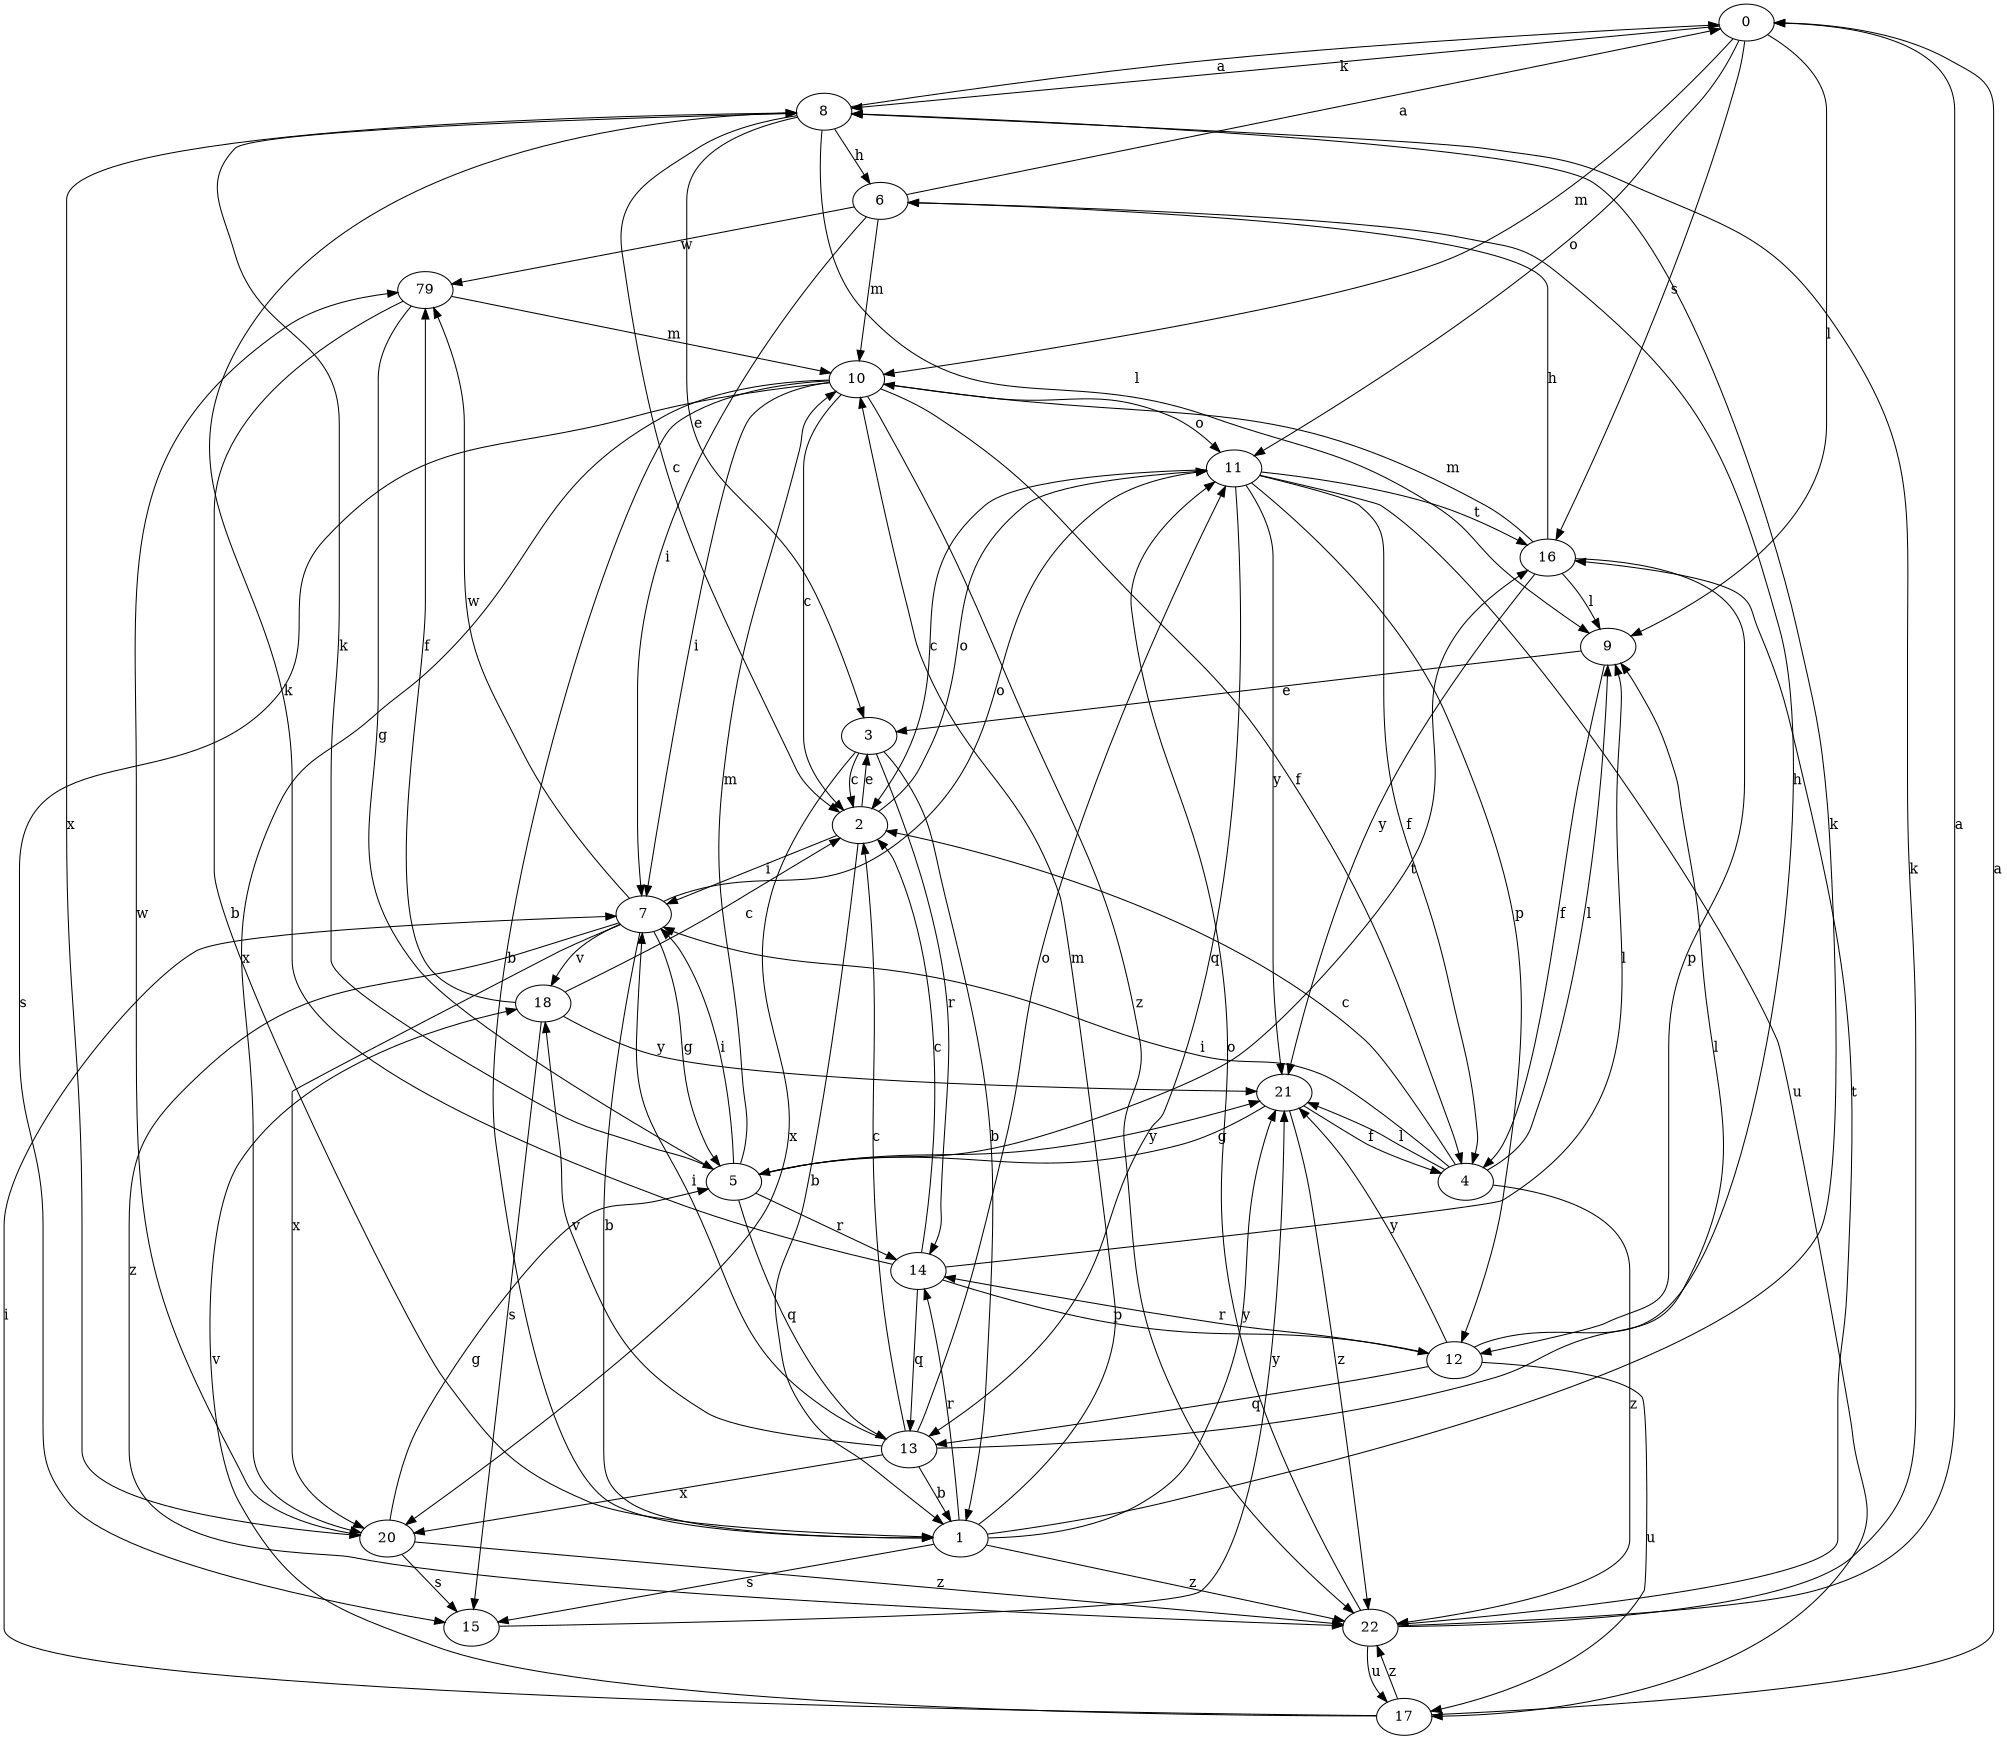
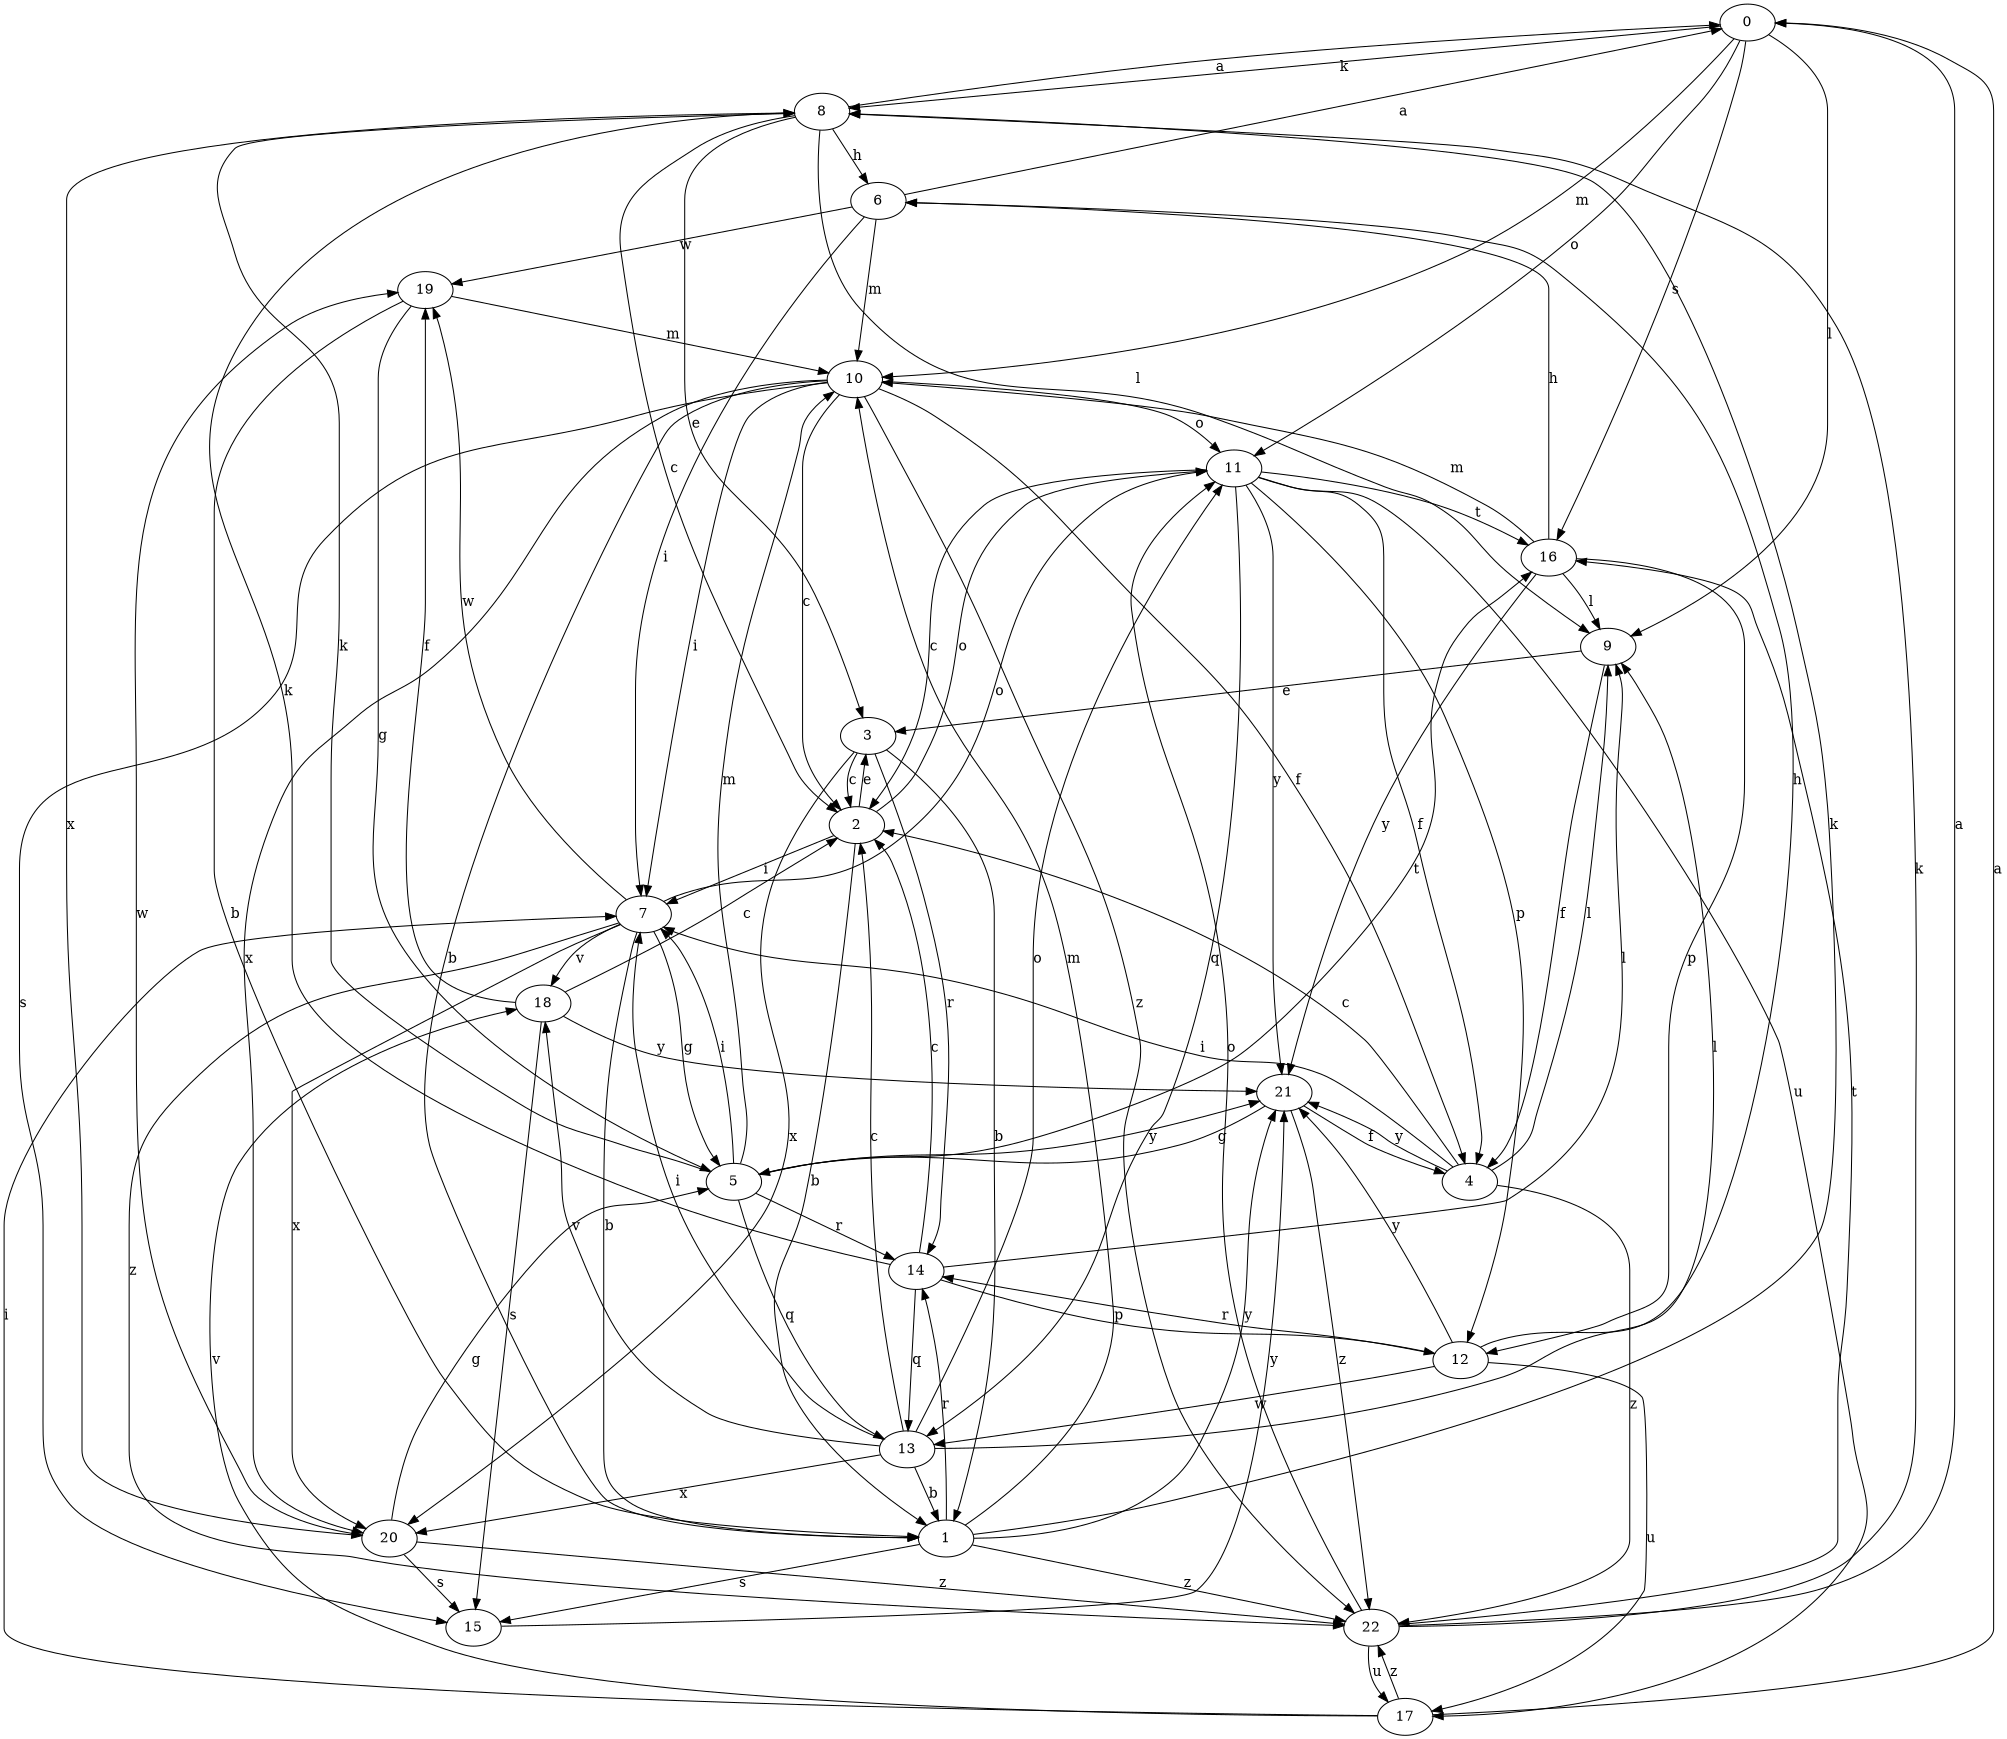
node "79": label "79" -> "19"
edge "4" -> "21": label "l" -> "y"
edge "12" -> "13": label "q" -> "w"
